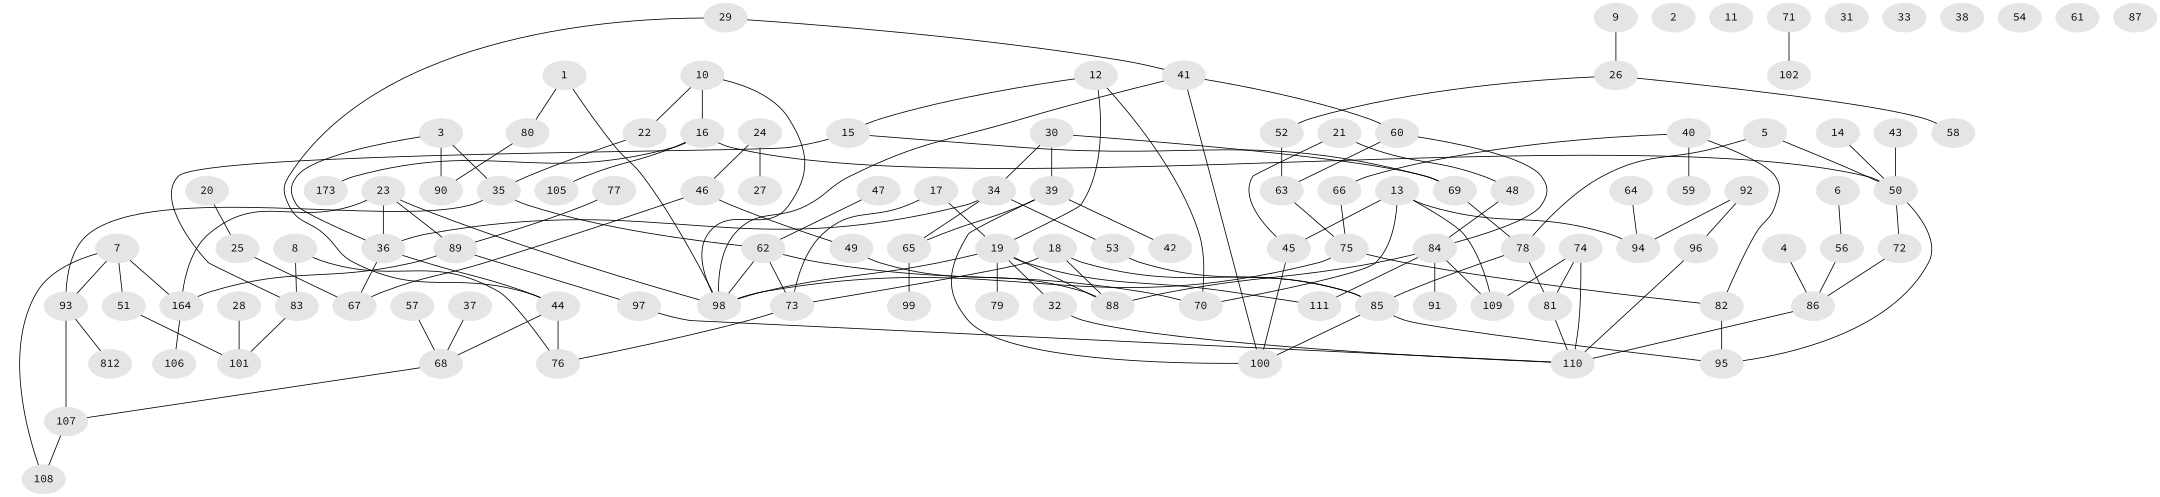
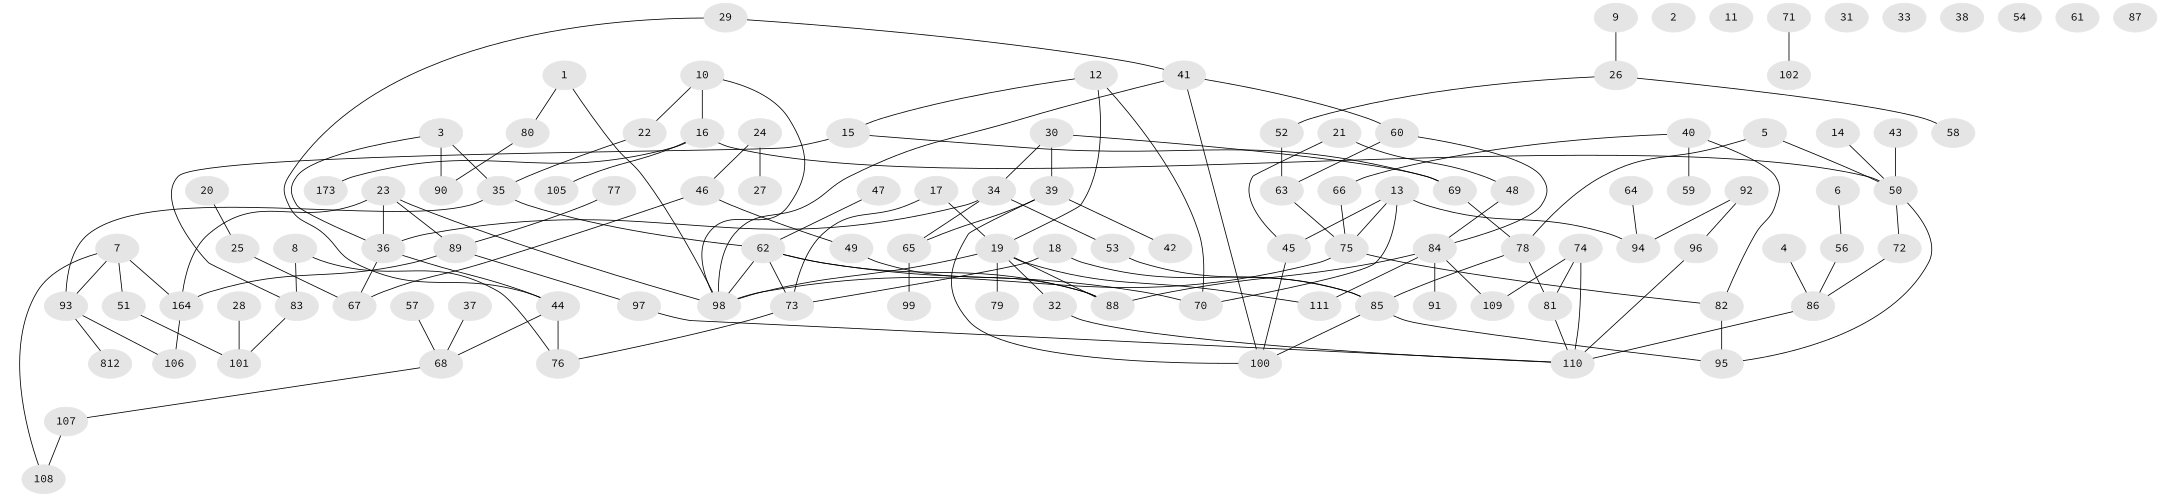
edge "13" -- "109": now "13" -- "75"
edge "18" -- "88": now "62" -- "88"
edge "93" -- "107": now "93" -- "106"
